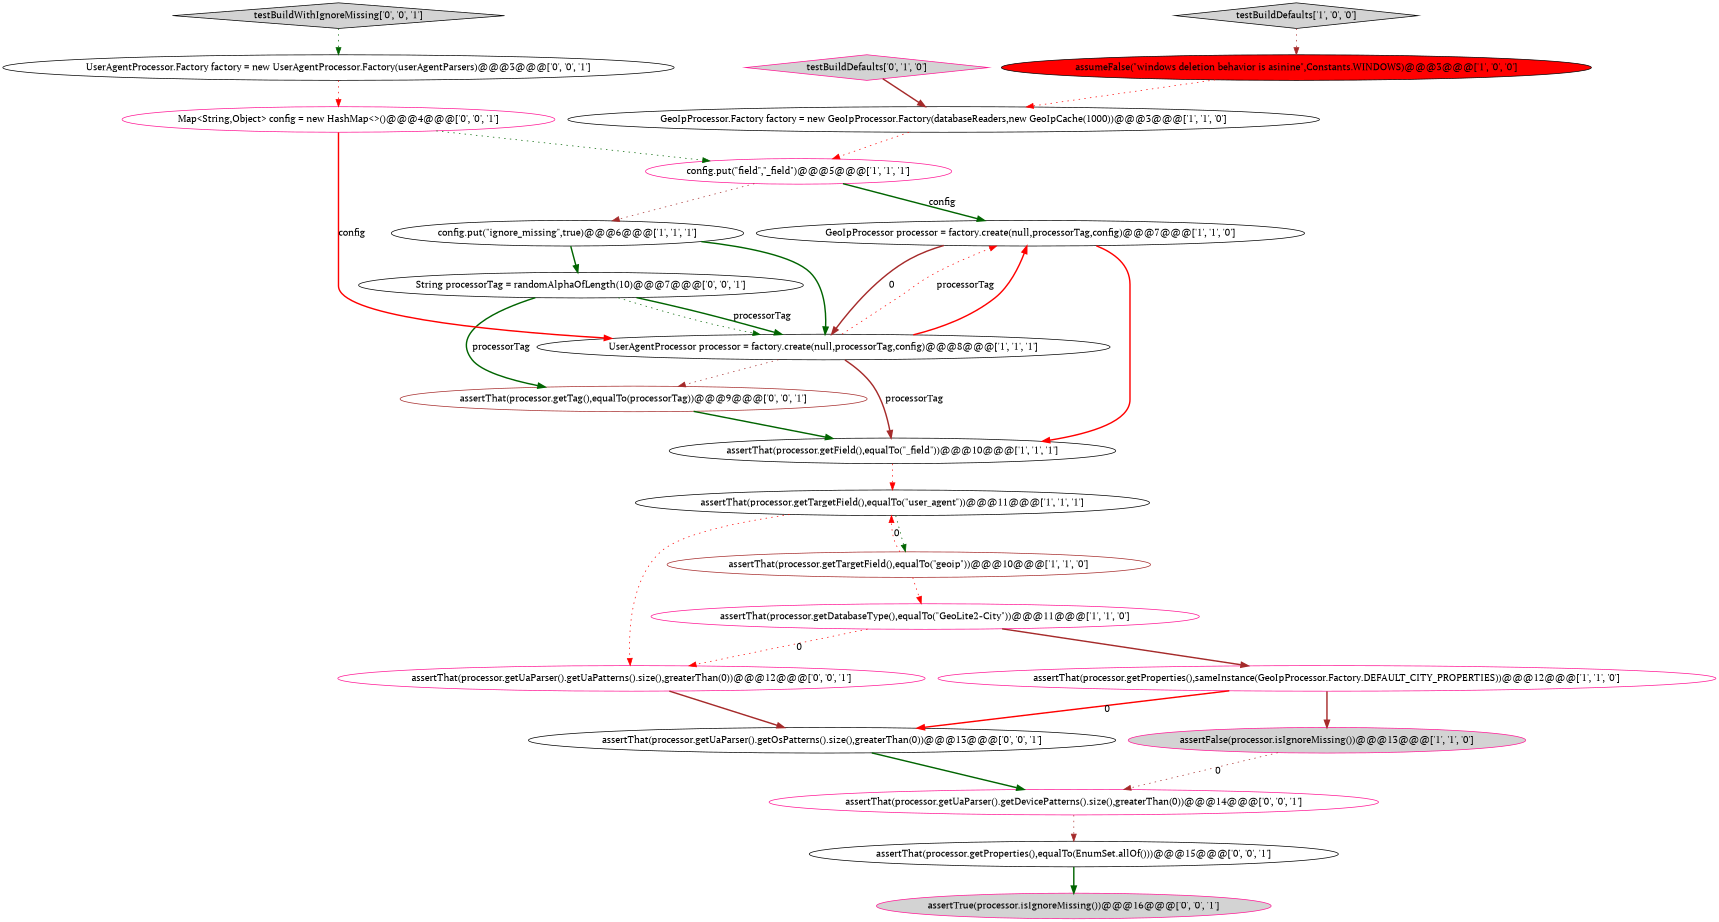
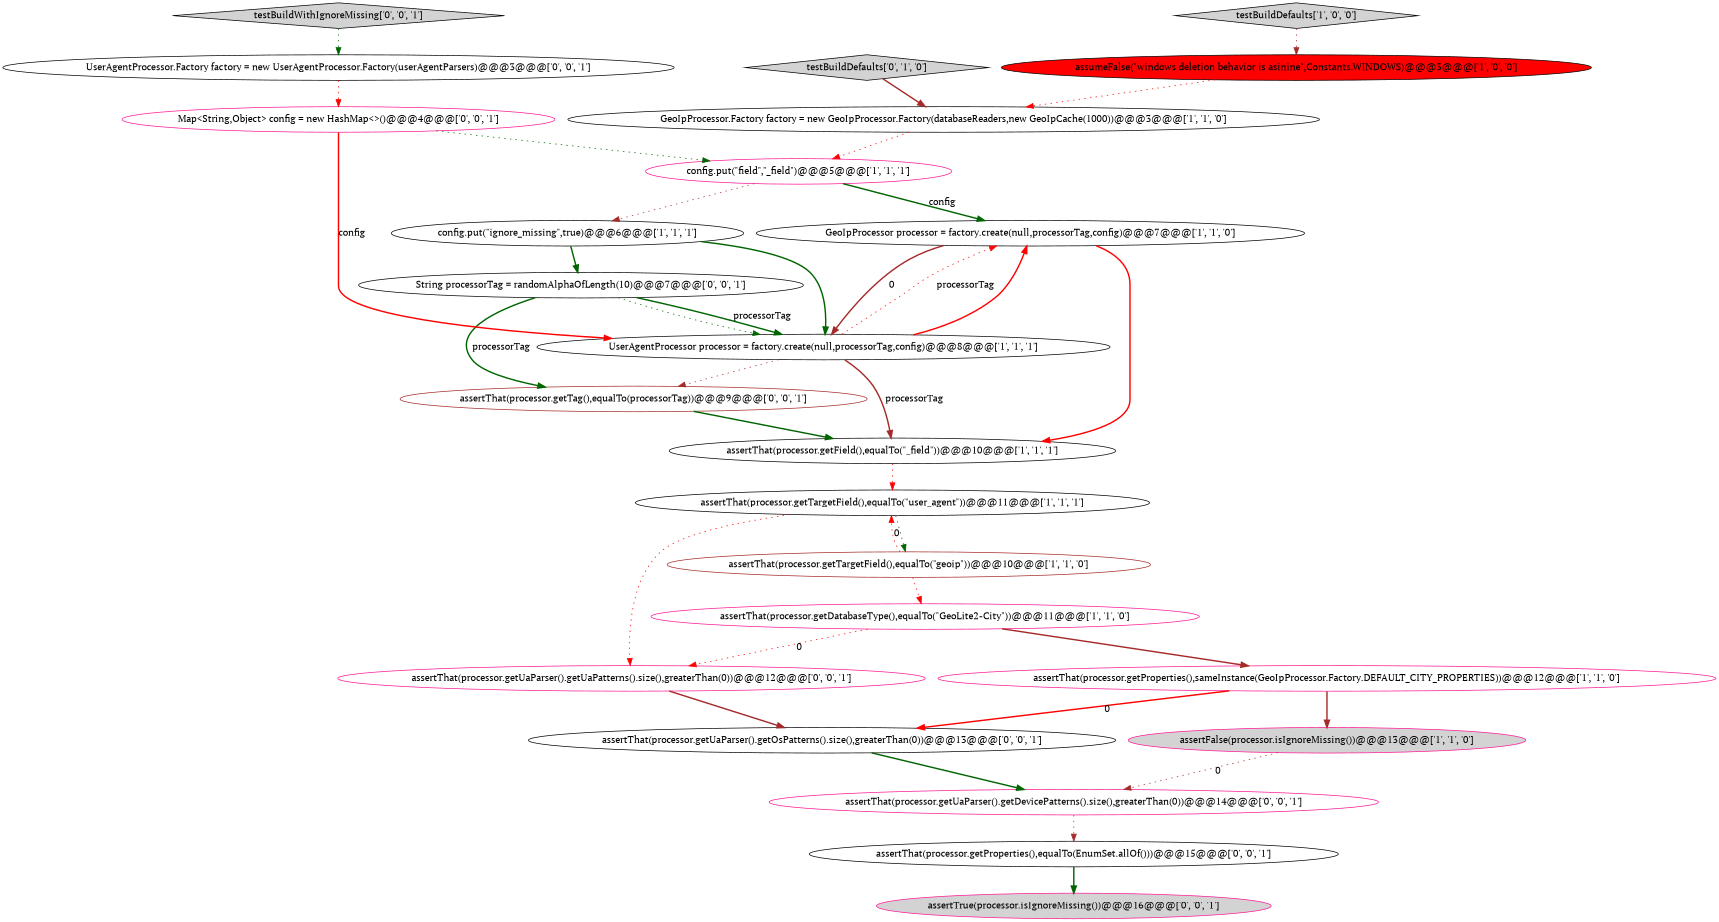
node "testBuildDefaults['0', '1', '0']": color deeppink -> black
